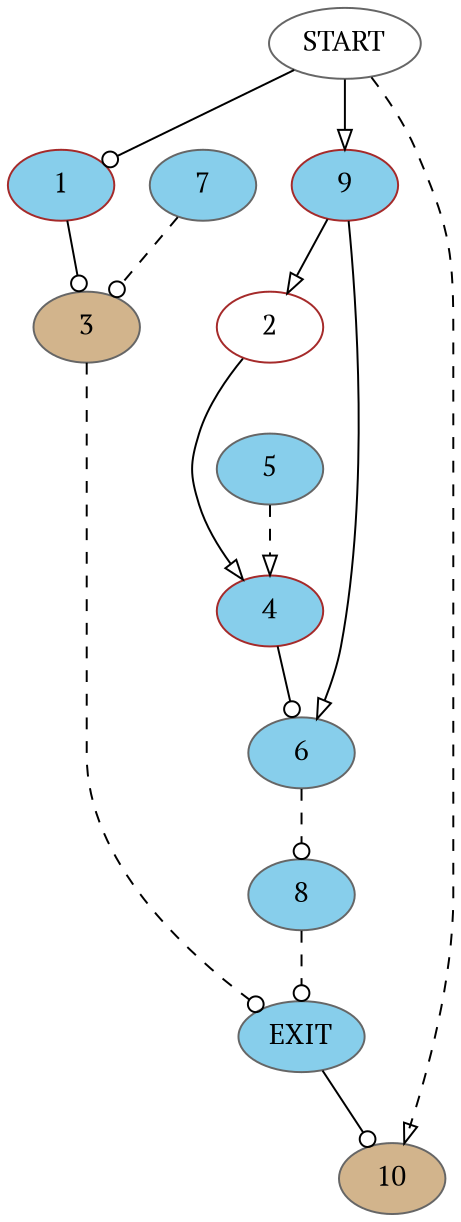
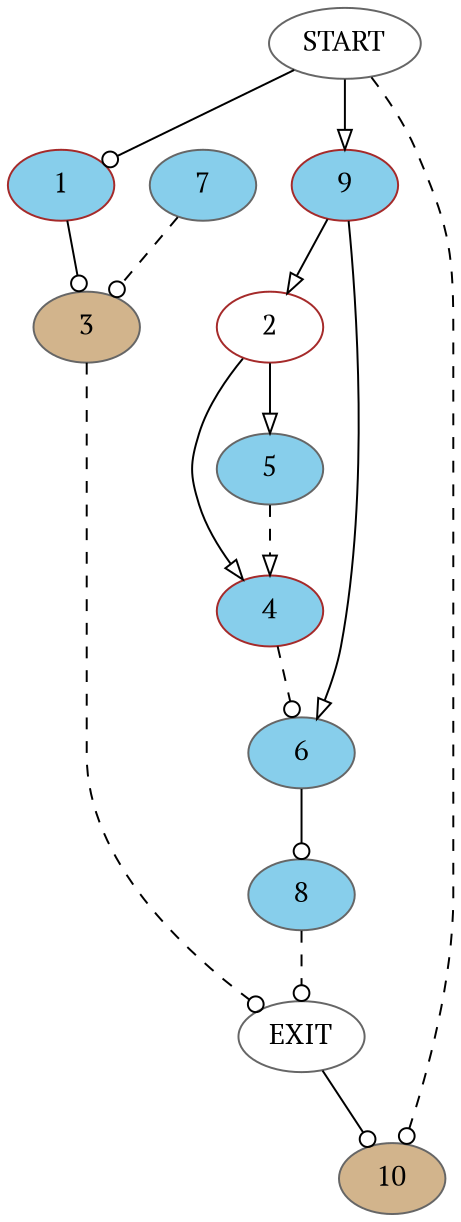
edge "2" -> "5": added
edge "START" -> "10": arrowhead onormal -> odot
edge "4" -> "6": style solid -> dashed
edge "6" -> "8": style dashed -> solid
node "EXIT": fillcolor skyblue -> white
